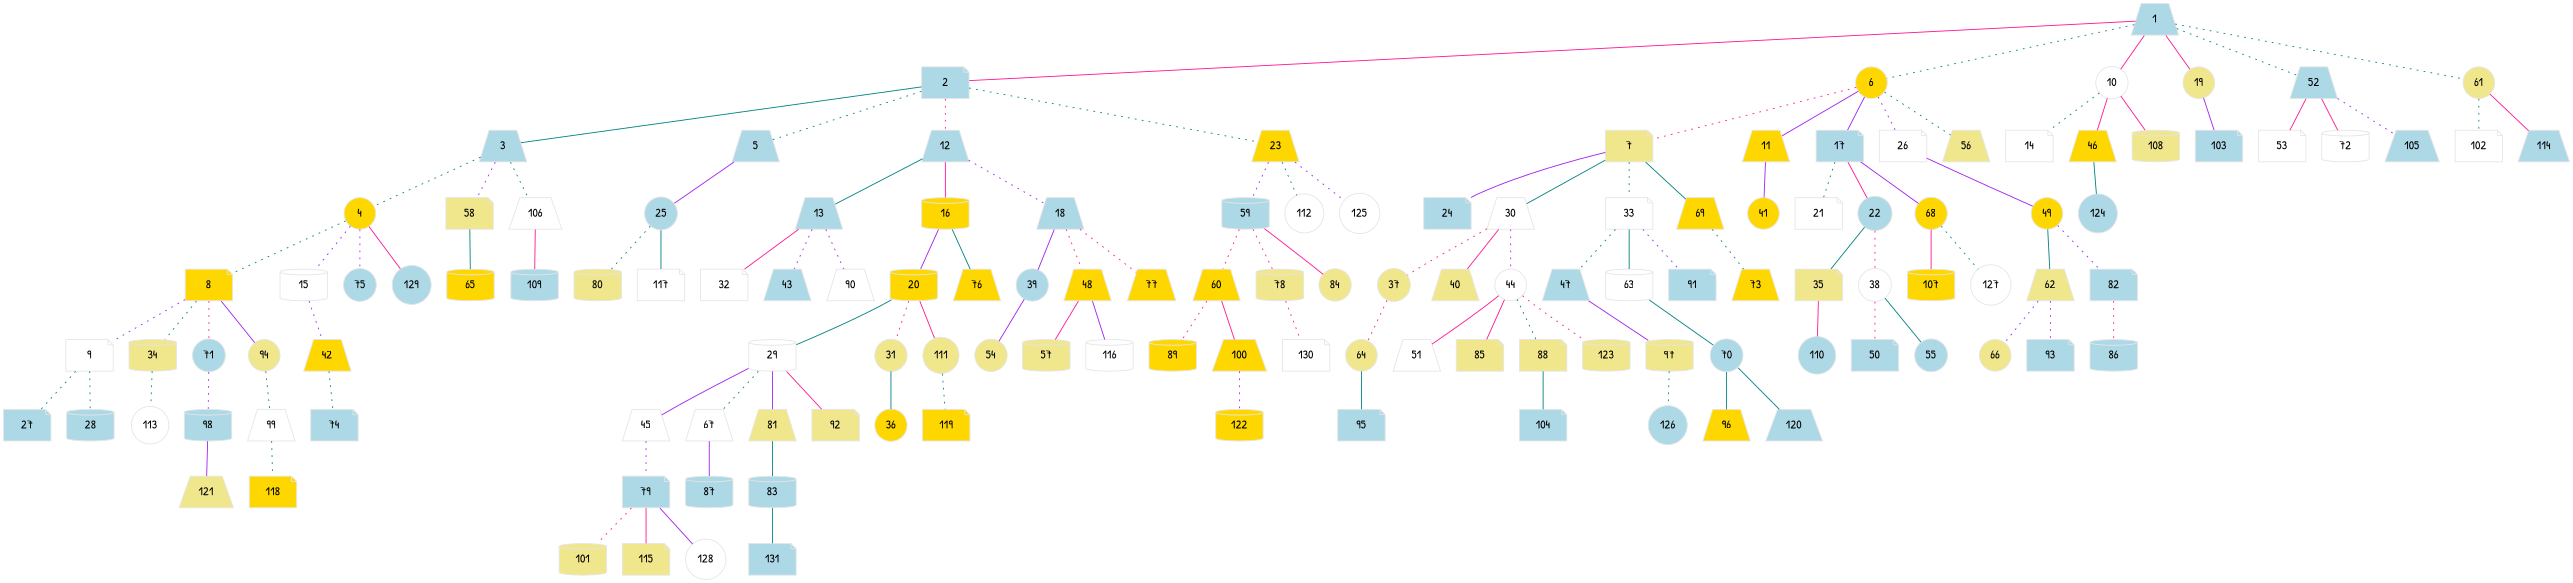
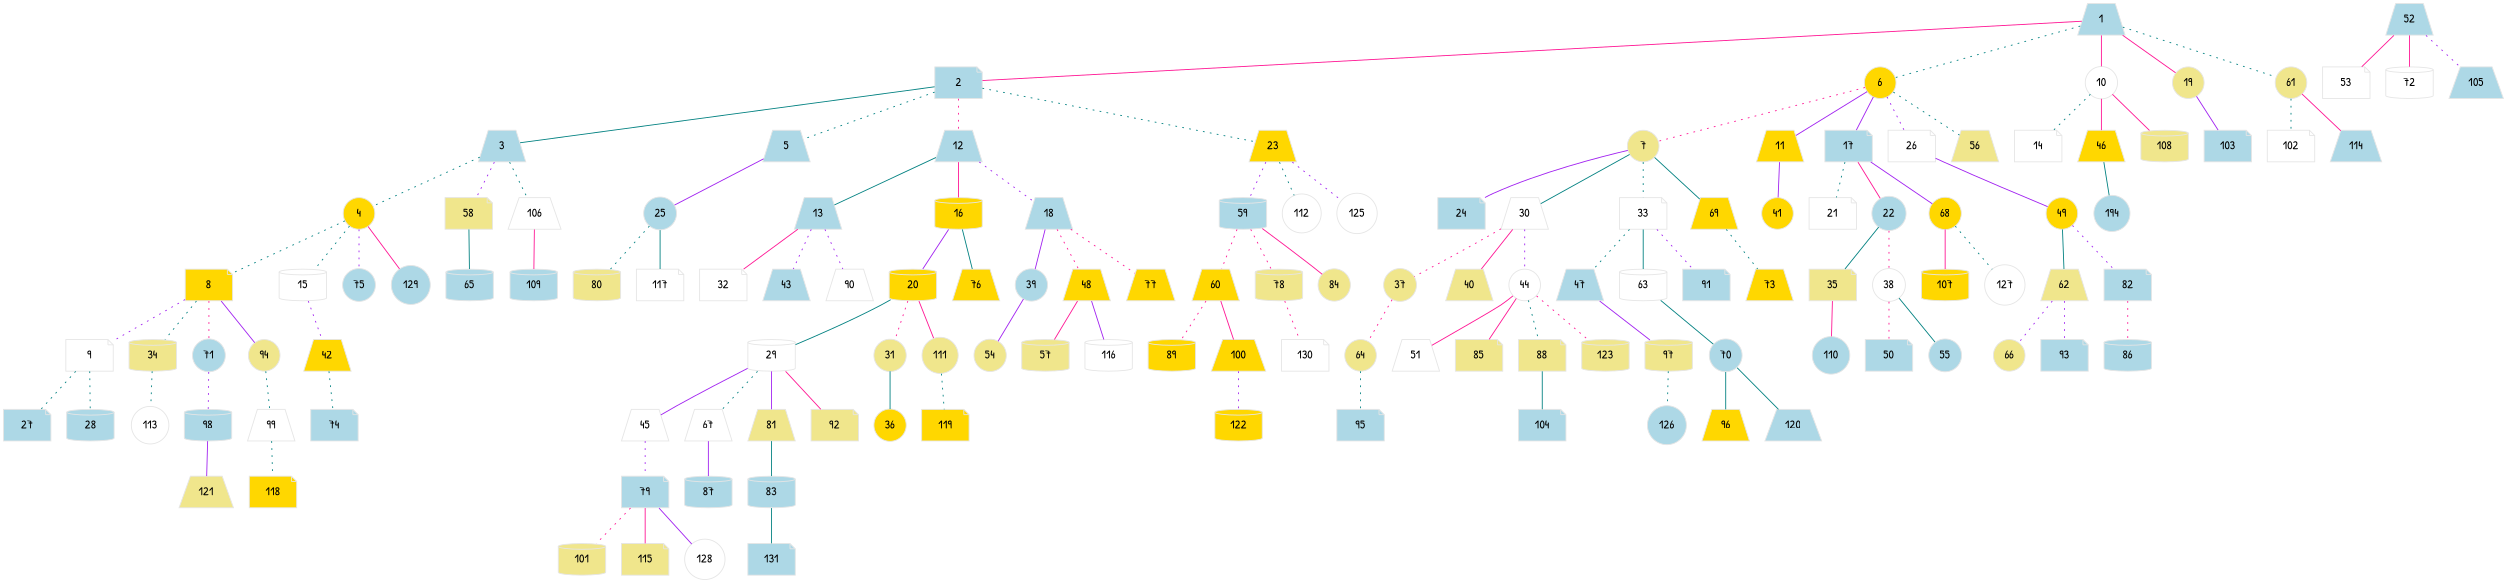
edge "1" -- "52": removed
node "7": shape note -> circle
node "124": label "124" -> "194"
edge "4" -- "15": color purple -> teal
node "65": fillcolor gold -> lightblue
edge "64" -- "95": style solid -> dotted
